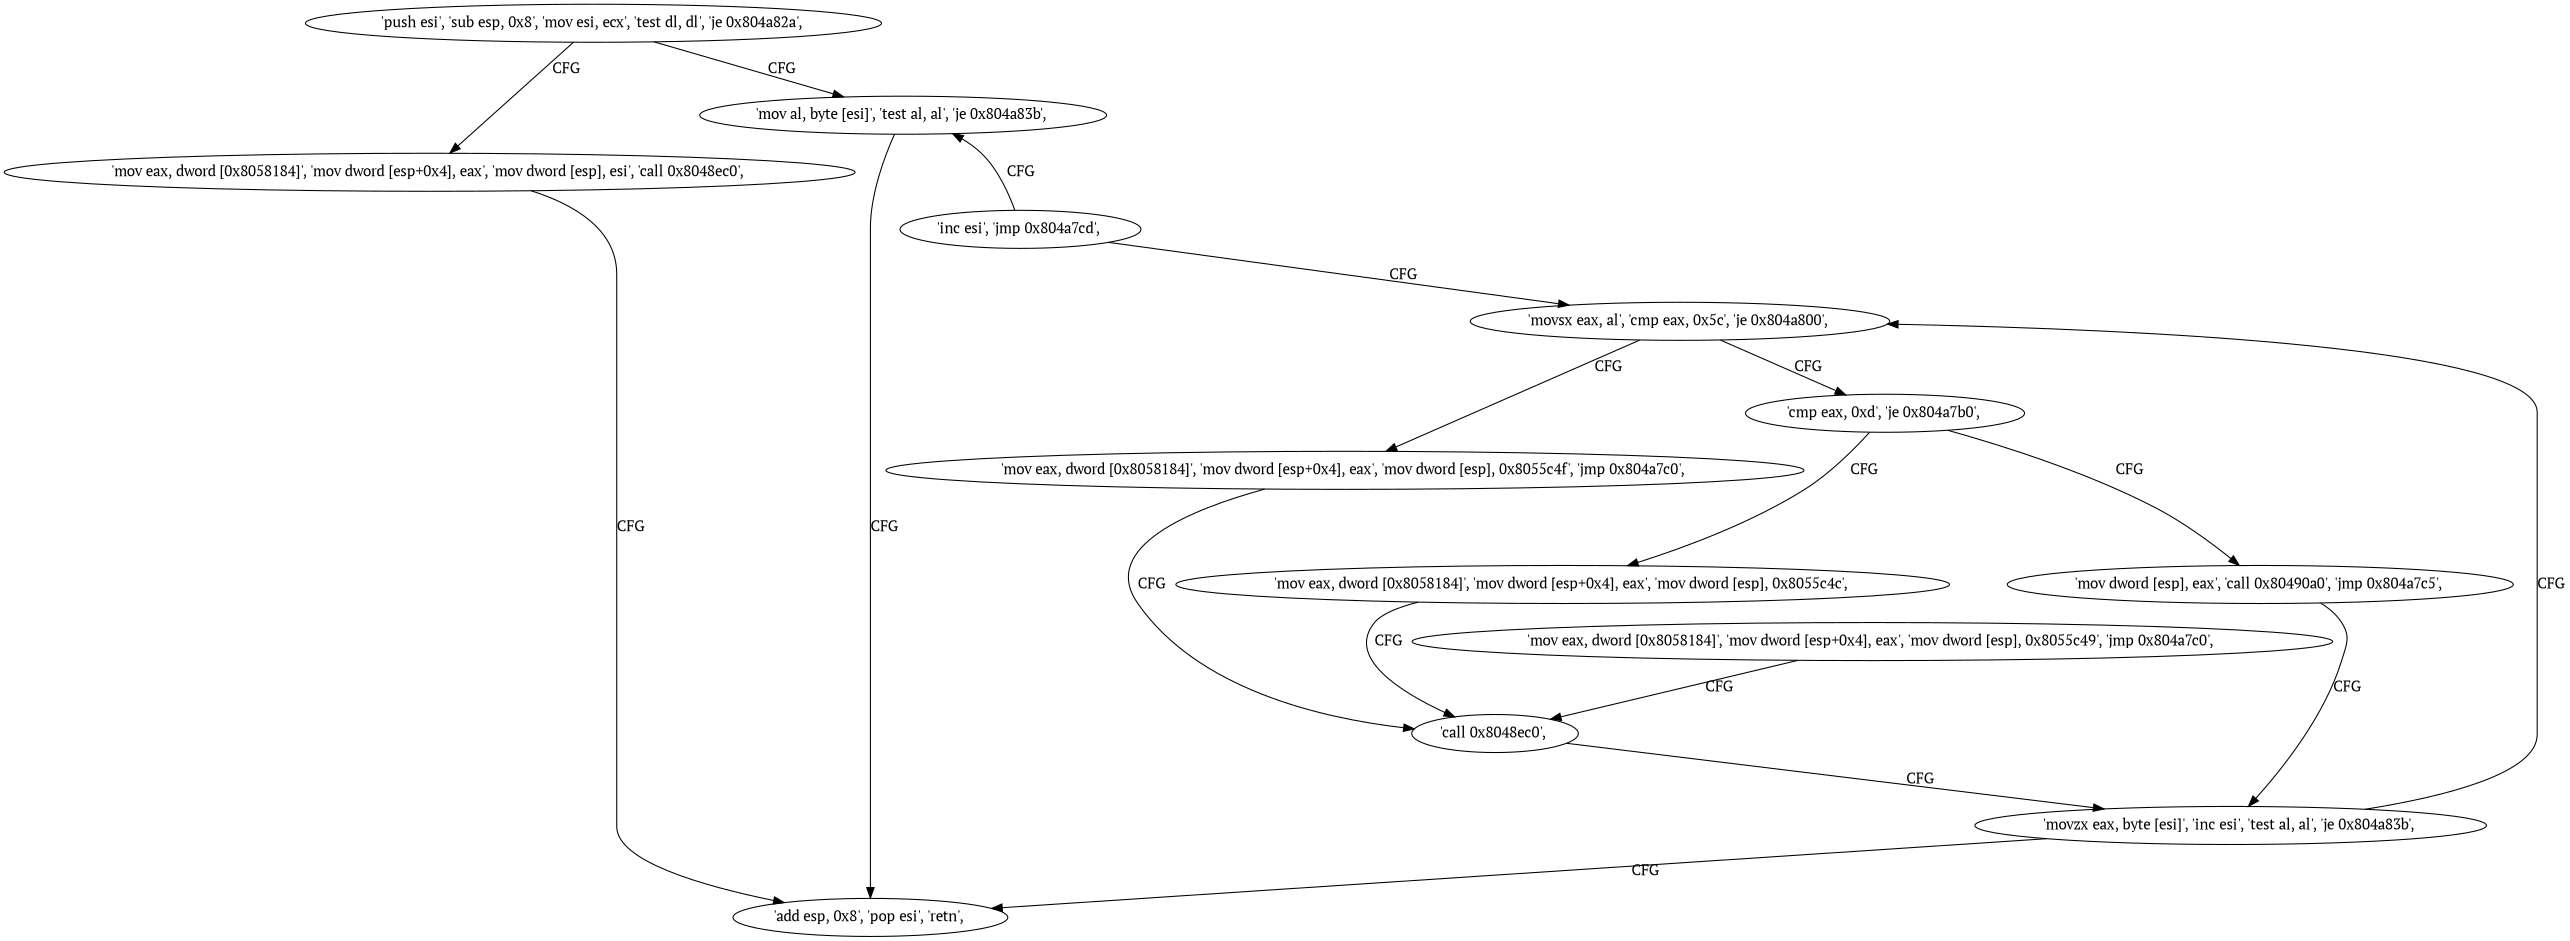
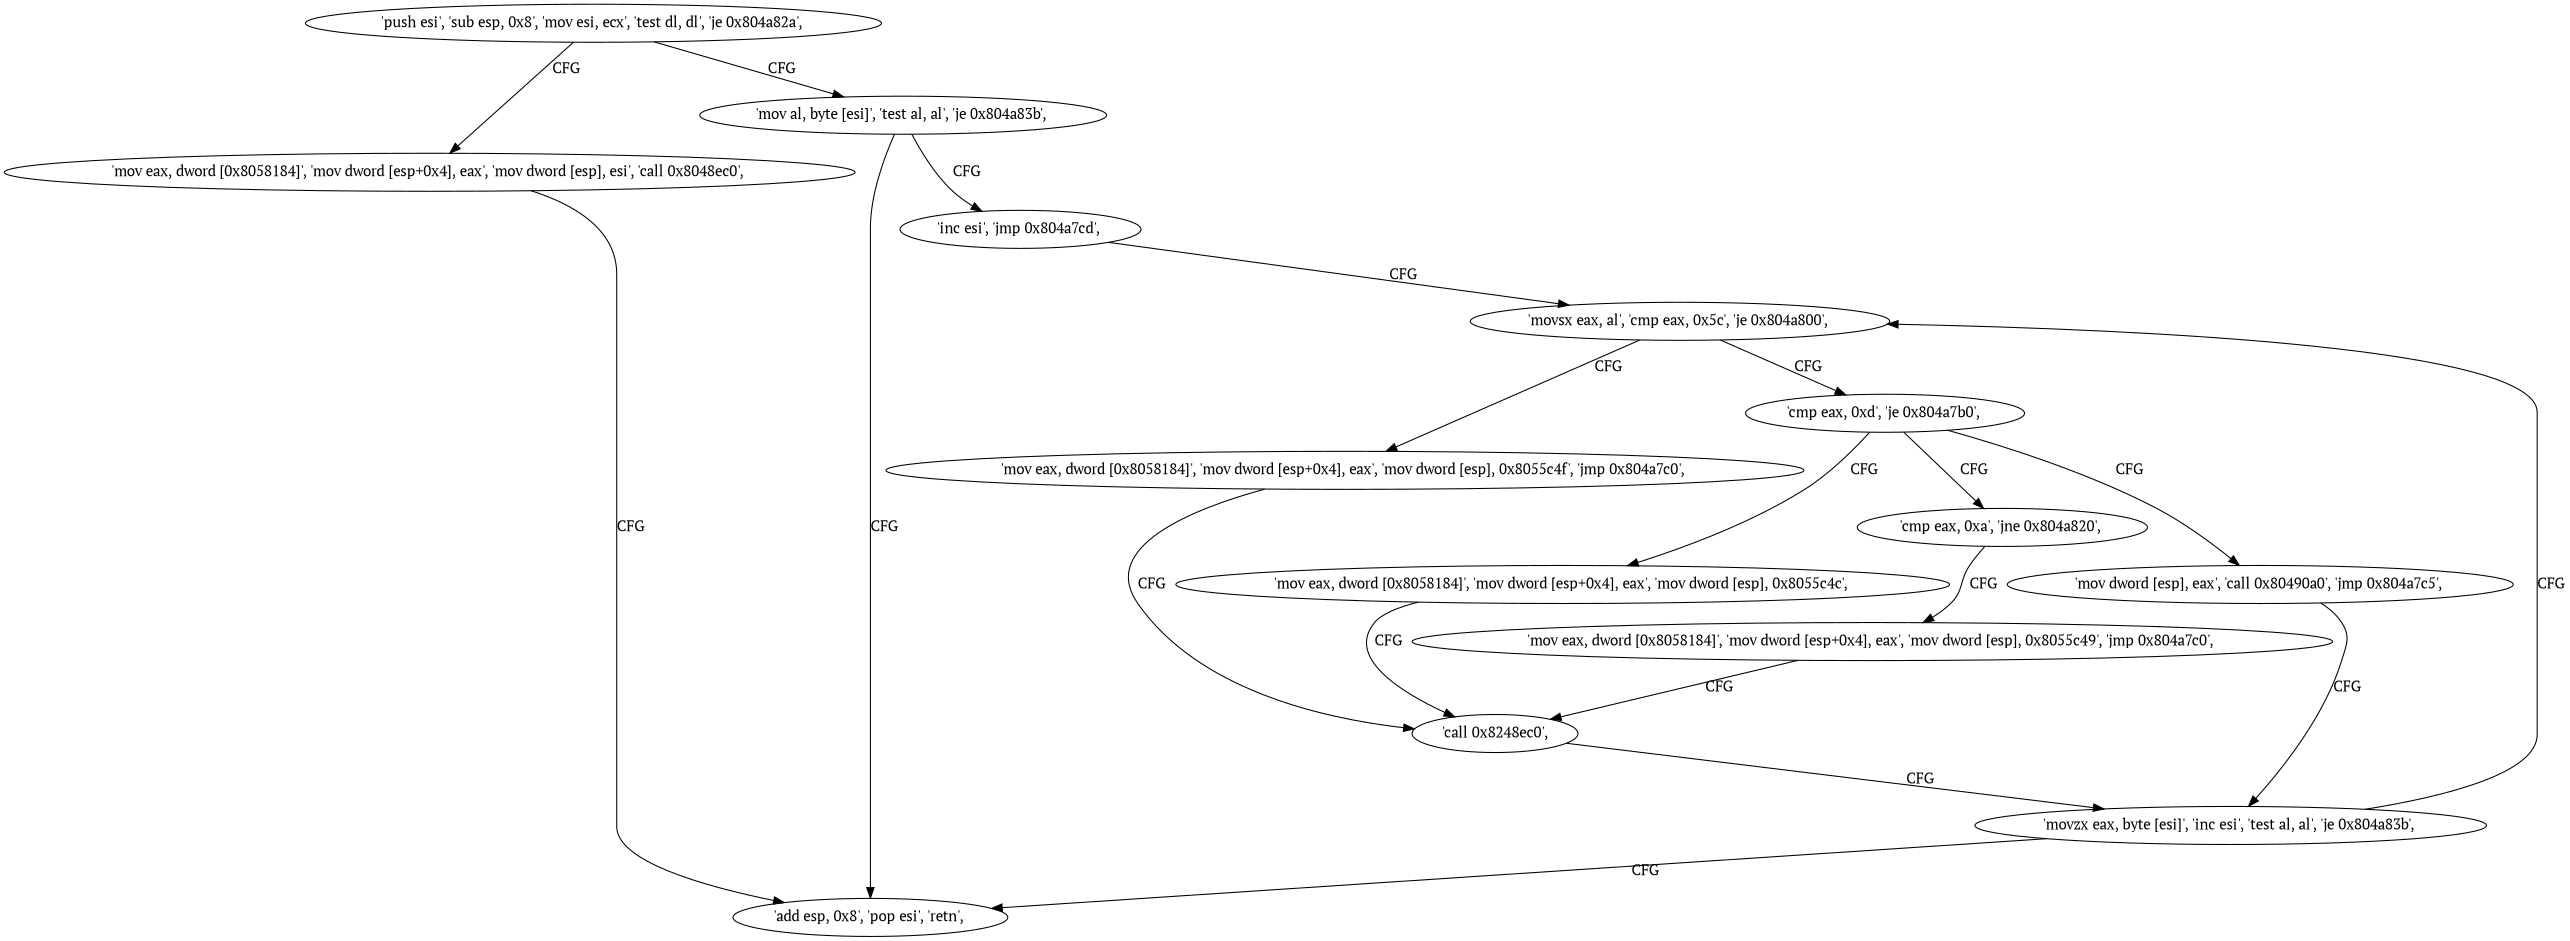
edge "'inc esi', 'jmp 0x804a7cd'," -> "'mov al, byte [esi]', 'test al, al', 'je 0x804a83b',": reversed
node "'cmp eax, 0xa', 'jne 0x804a820',": added
node "'call 0x8048ec0',": label "'call 0x8048ec0'," -> "'call 0x8248ec0',"
